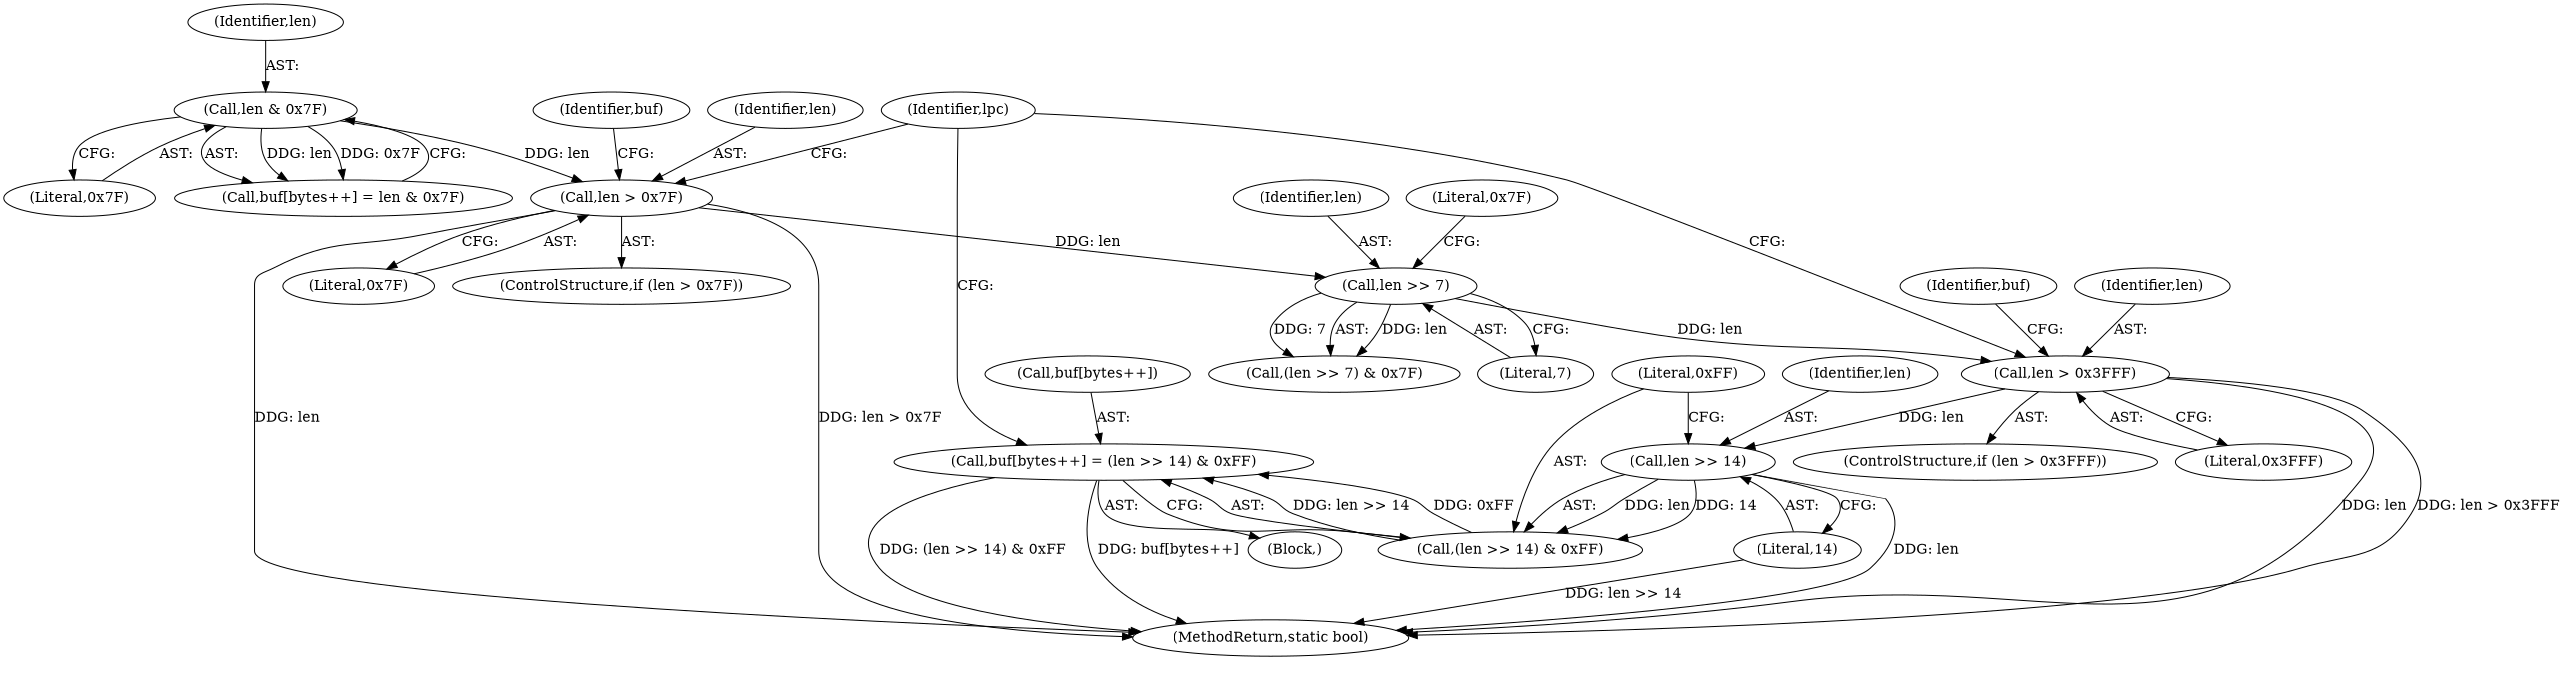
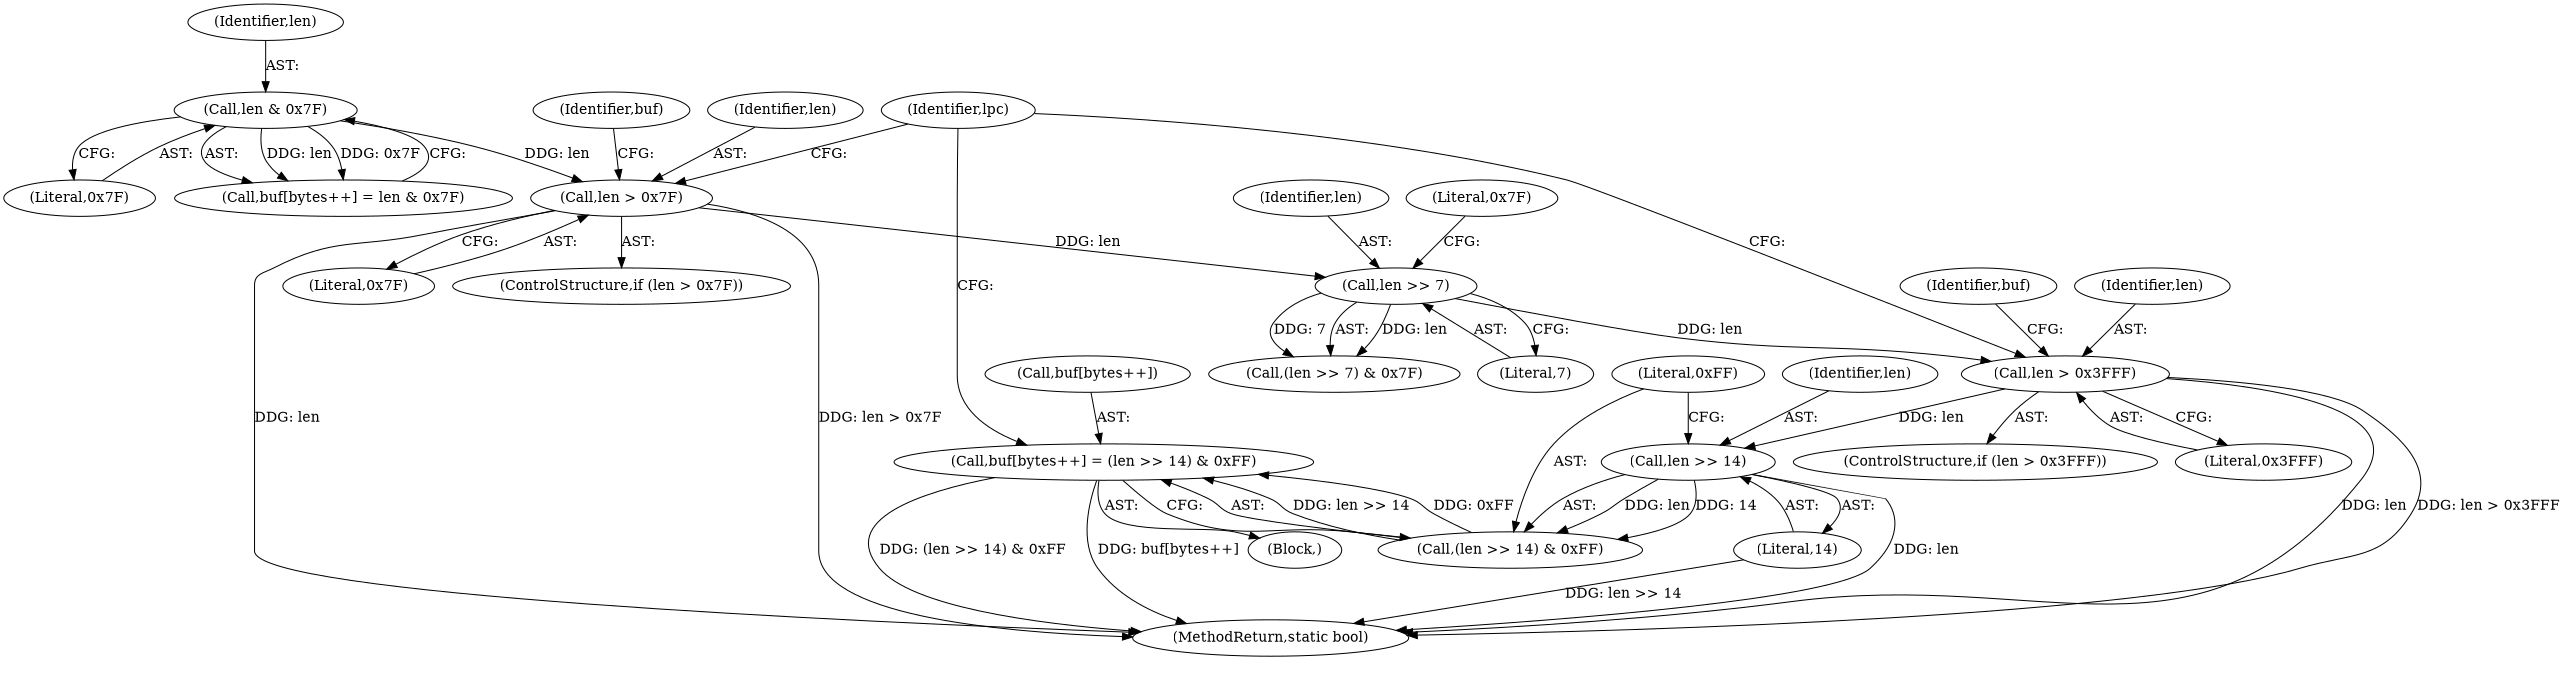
edge "(Call,len >> 14)" -> "(Literal,14)": label "CFG: " -> "AST: "
